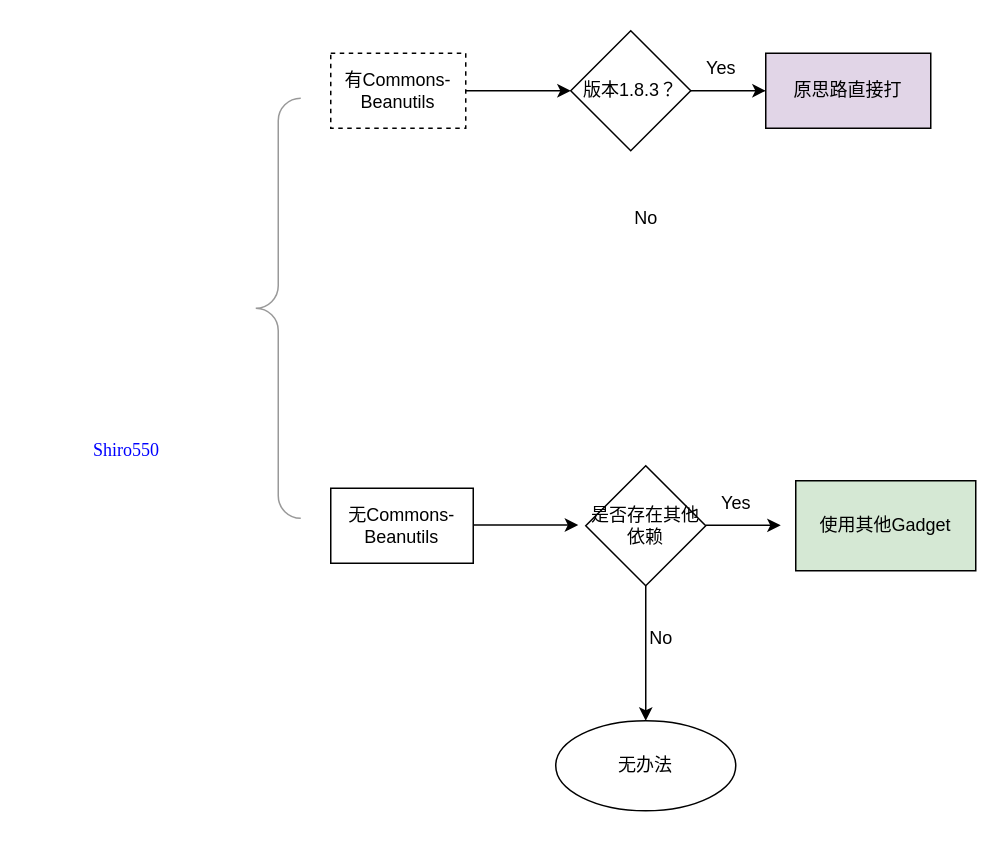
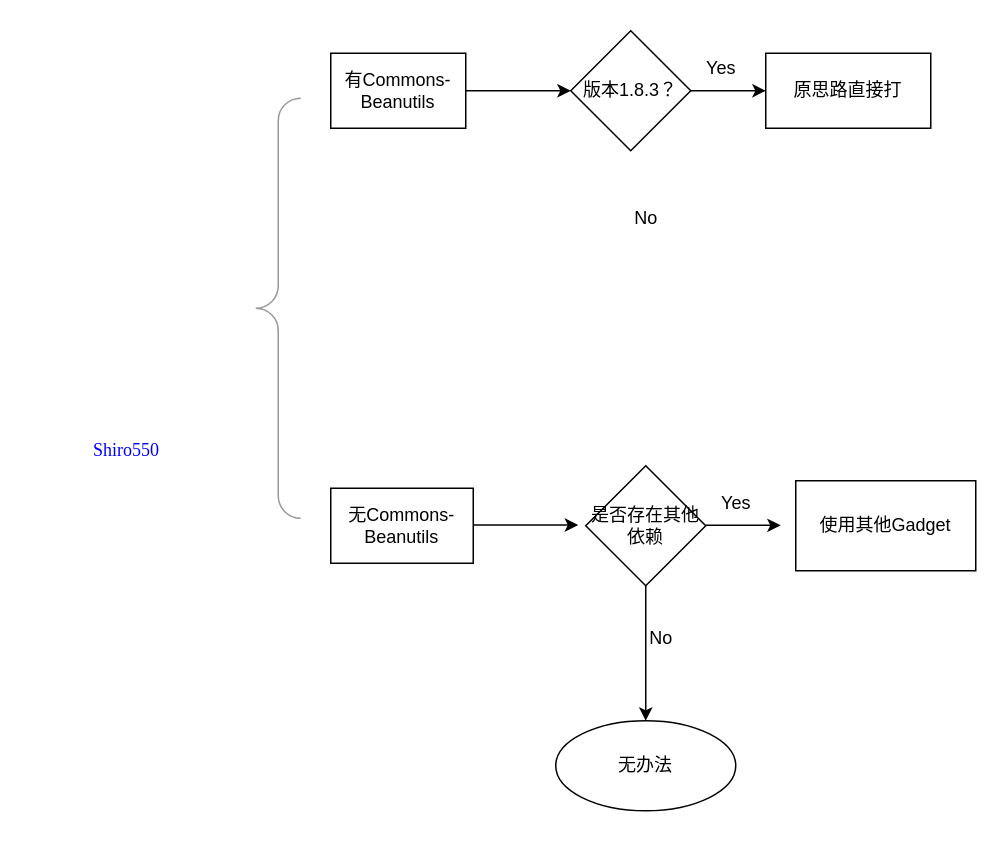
node "有Commons-Beanutils": style dashed -> solid
node "原思路直接打": fillcolor #e1d5e7 -> #ffffff
node "使用其他Gadget": fillcolor #d5e8d4 -> #ffffff
